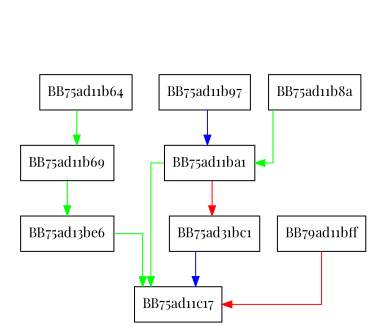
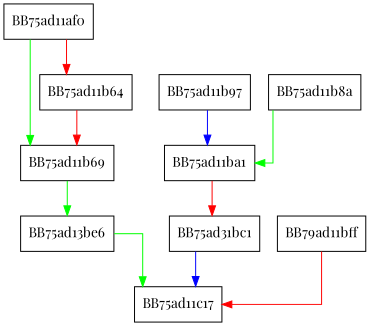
node "BB75ad11af0": added
edge "BB75ad11b64" -> "BB75ad11b69": color green -> red
edge "BB75ad11ba1" -> "BB75ad11c17": removed
